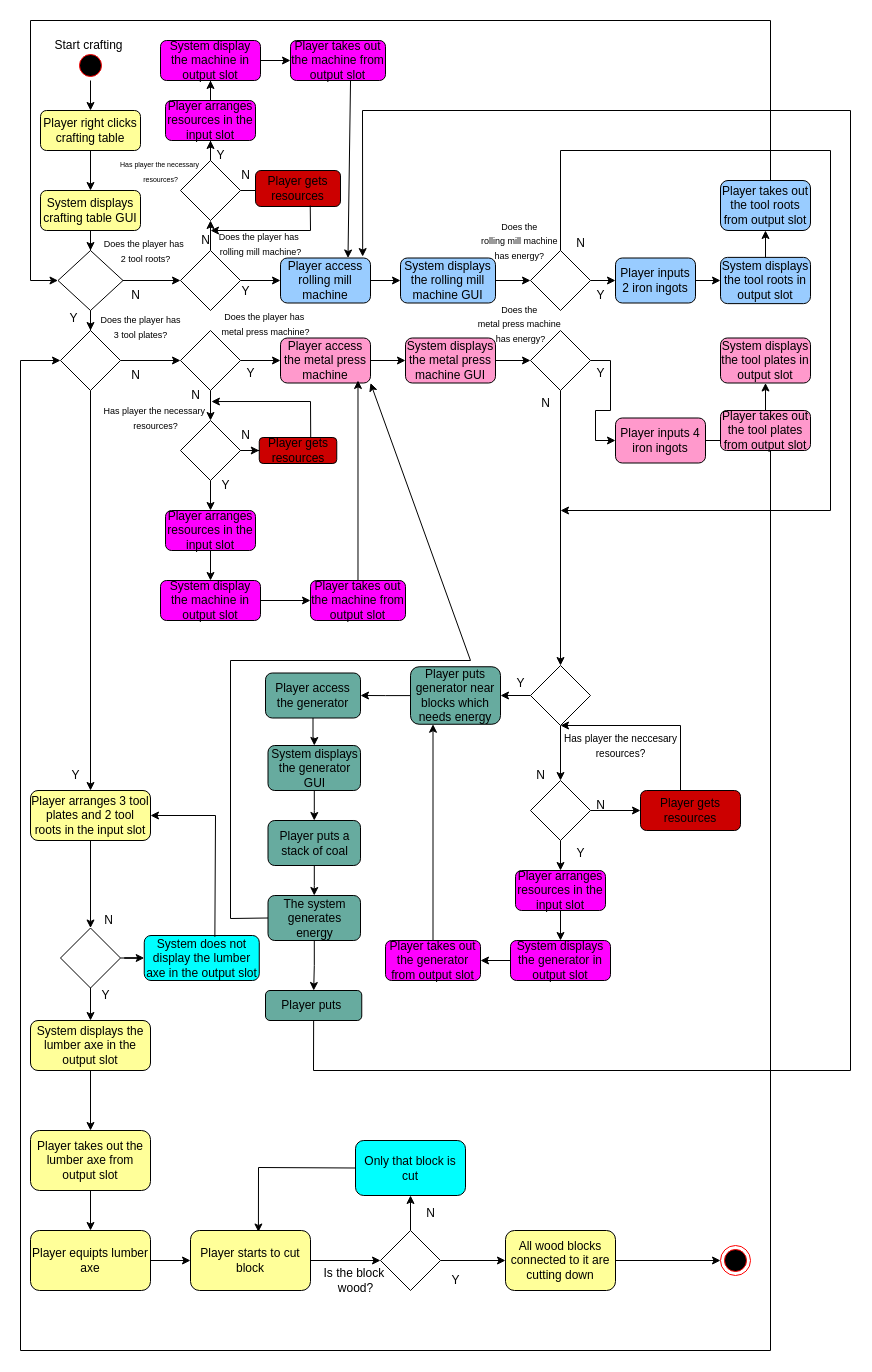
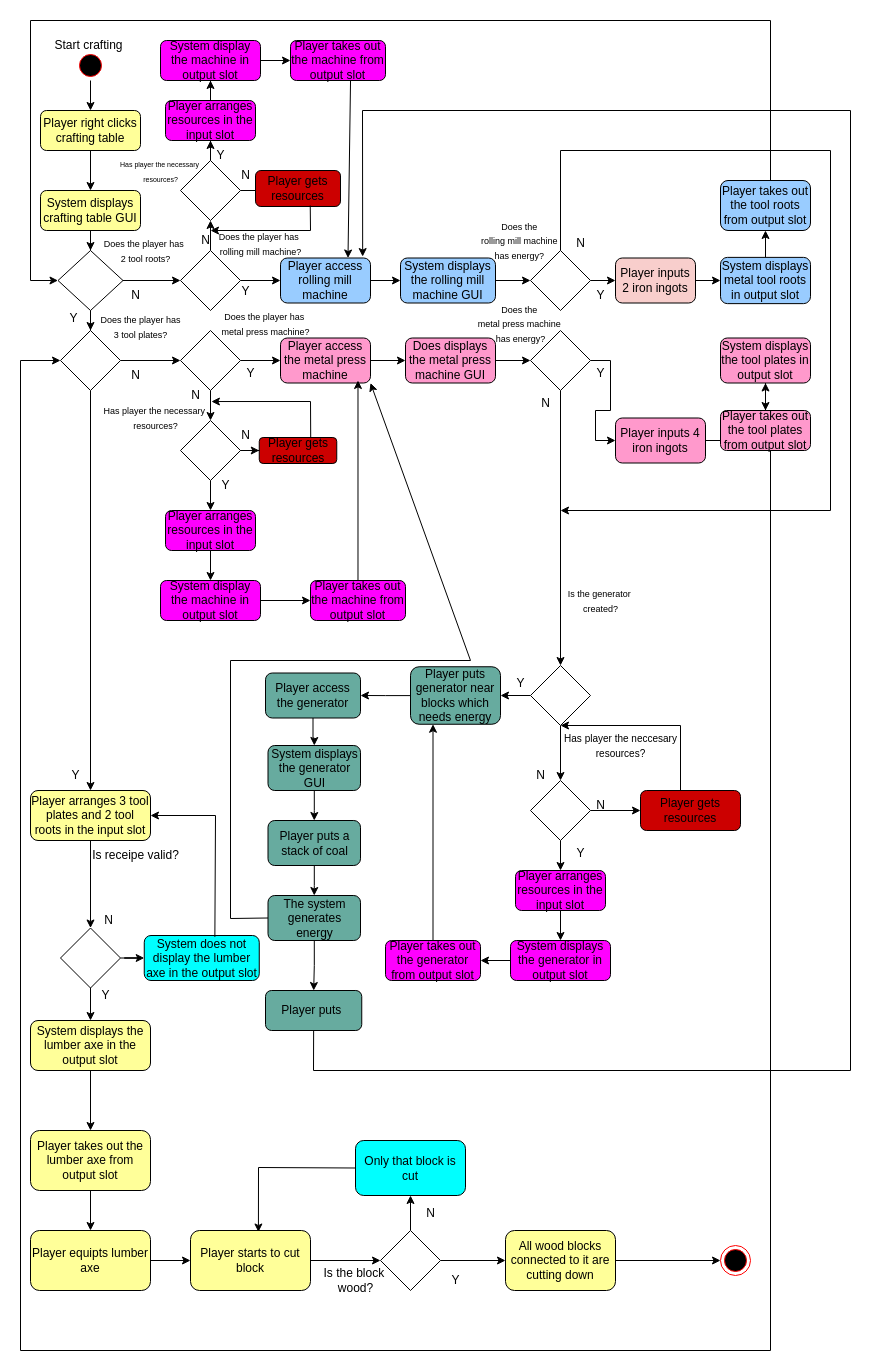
node "Player inputs 2 iron ingots": fillcolor #99ccff -> #f8cecc
node "System displays the tool roots in output slot": label "System displays the tool roots in output slot" -> "System displays metal tool roots in output slot"
node "System displays the metal press machine GUI": label "System displays the metal press machine GUI" -> "Does displays the metal press machine GUI"
edge "System displays the tool plates in output slot" -> "Player takes out the tool plates from output slot": added
node "Is the generator created?": added
node "Is receipe valid?": added
node "Player puts": size 96x30 -> 96x40
